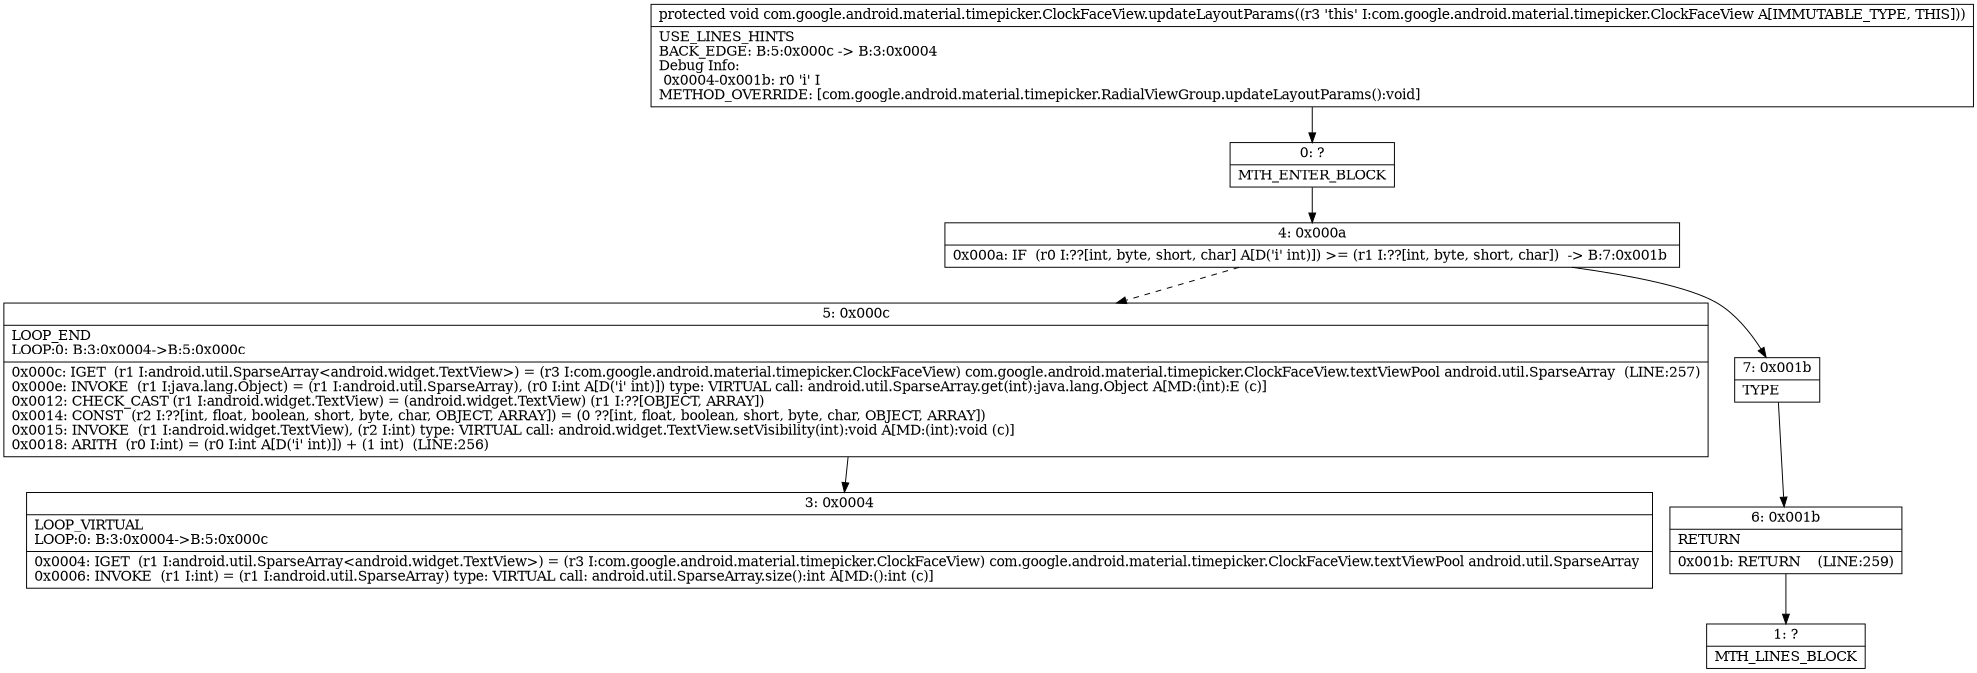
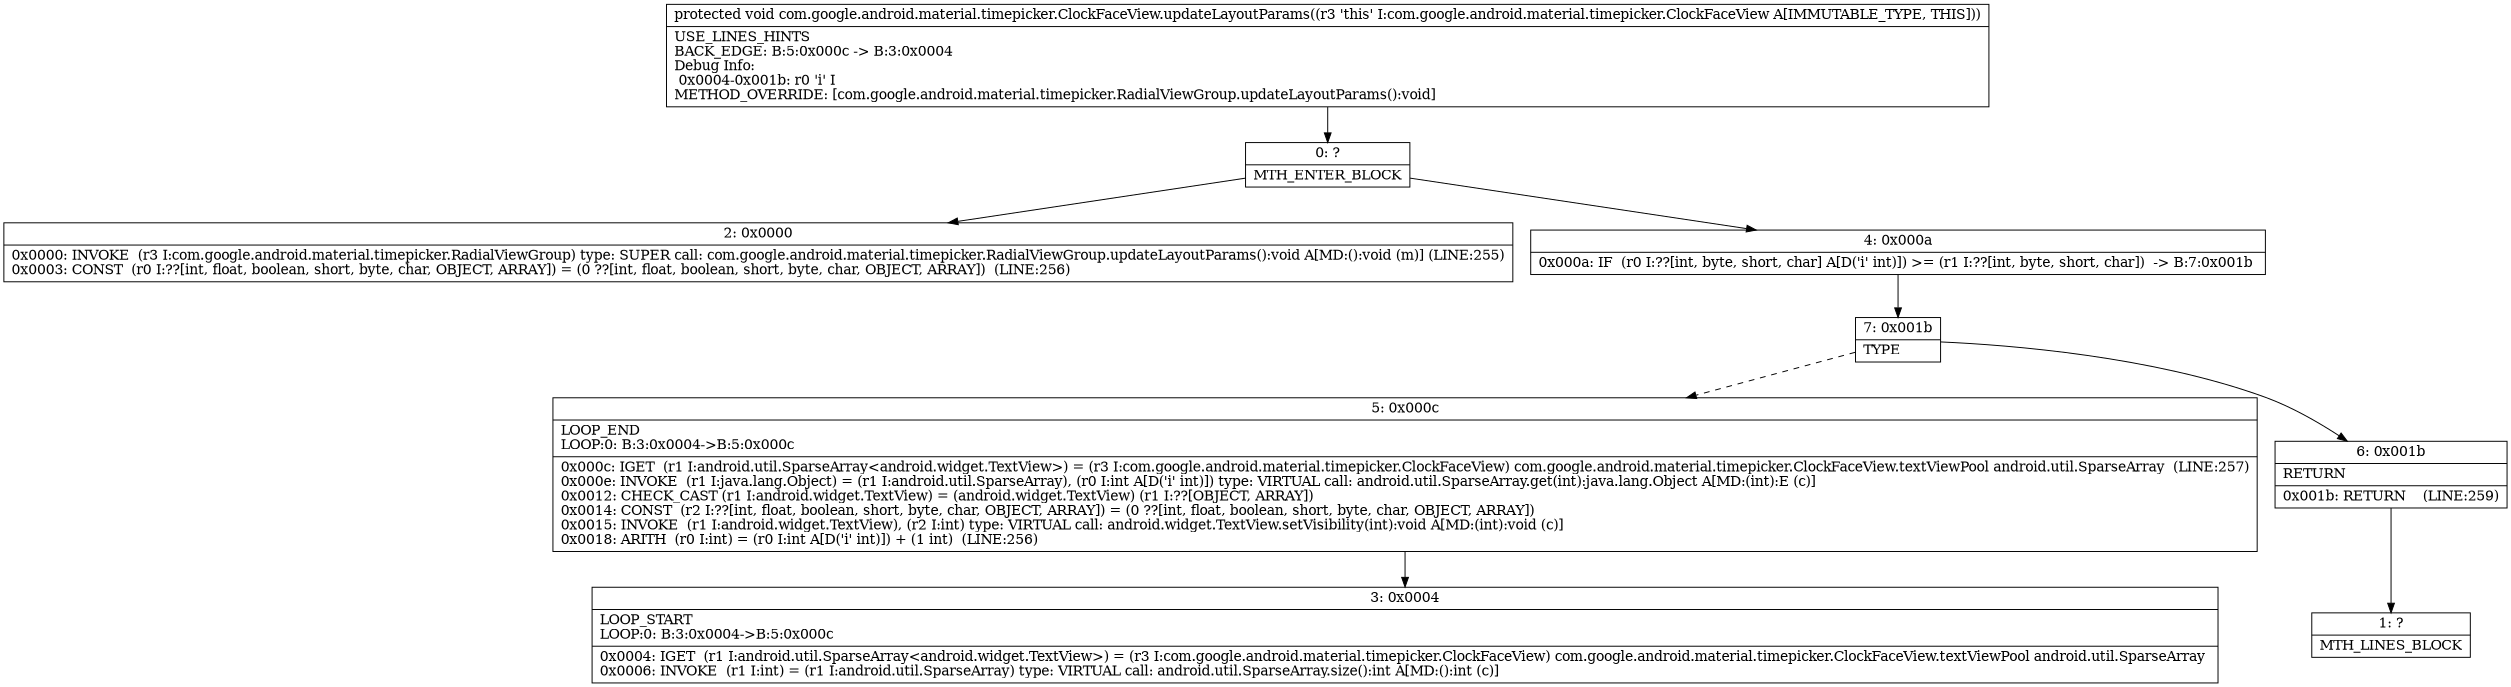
node "2: 0x0000": added
edge "4: 0x000a" -> "5: 0x000c": now "7: 0x001b" -> "5: 0x000c"
node "3: 0x0004": text "LOOP_VIRTUAL" -> "LOOP_START"
